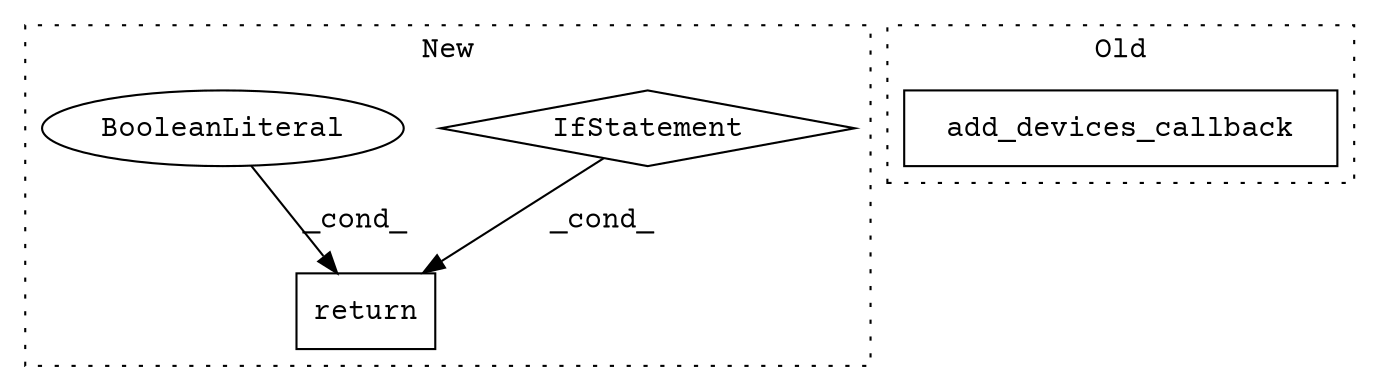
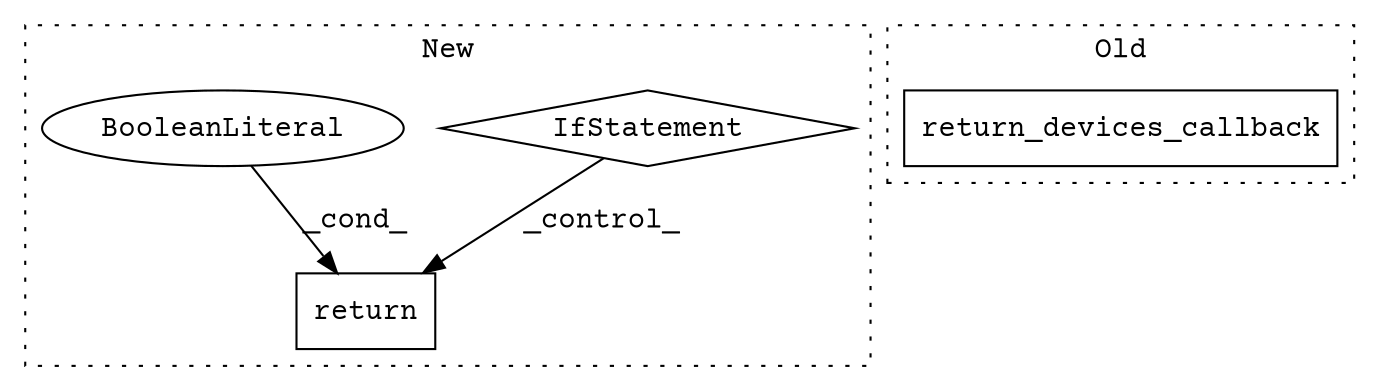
node "add_devices_callback": label "add_devices_callback" -> "return_devices_callback"
edge "IfStatement" -> "return": label "_cond_" -> "_control_"
